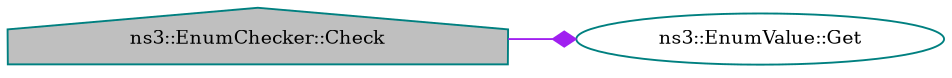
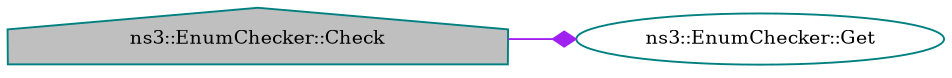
node "ns3::EnumValue::Get": label "ns3::EnumValue::Get" -> "ns3::EnumChecker::Get"
